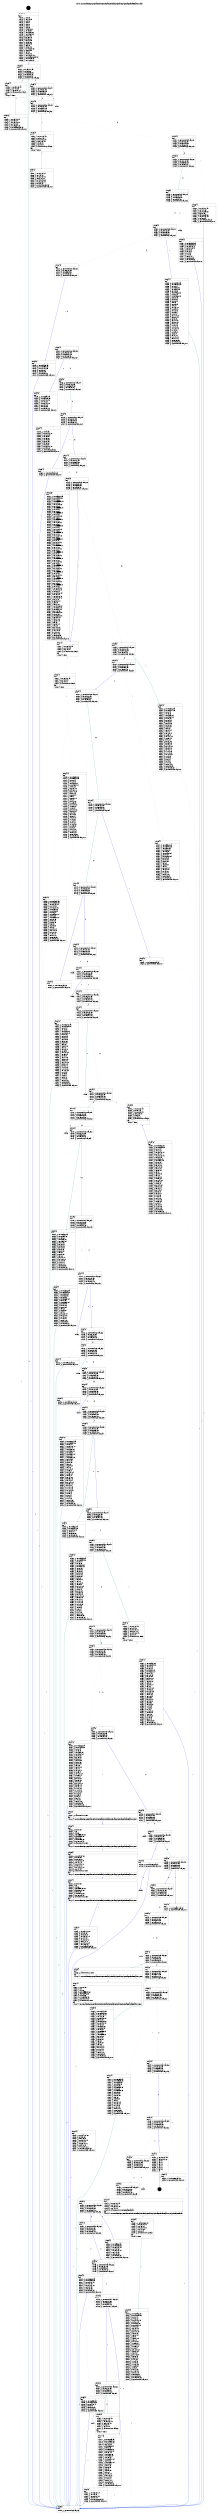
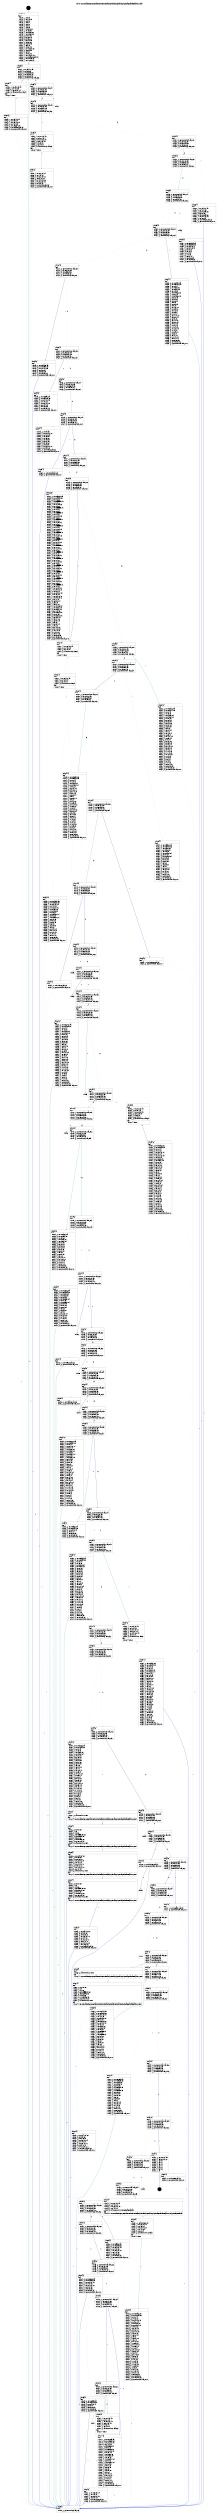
edge "0x4016e7 [28]" -> "0x401703 [28]": now "0x4016e7 [28]" -> "0x40273f [145]"
